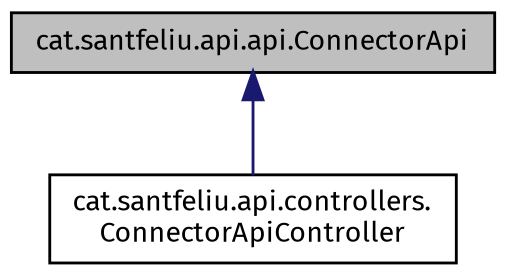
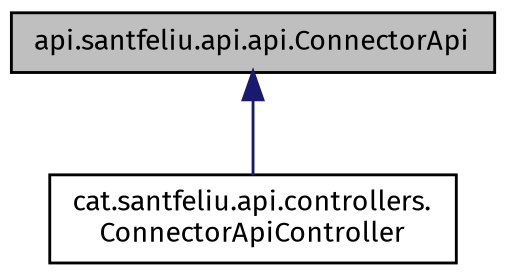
node "cat.santfeliu.api.api.ConnectorApi": label "cat.santfeliu.api.api.ConnectorApi" -> "api.santfeliu.api.api.ConnectorApi"
